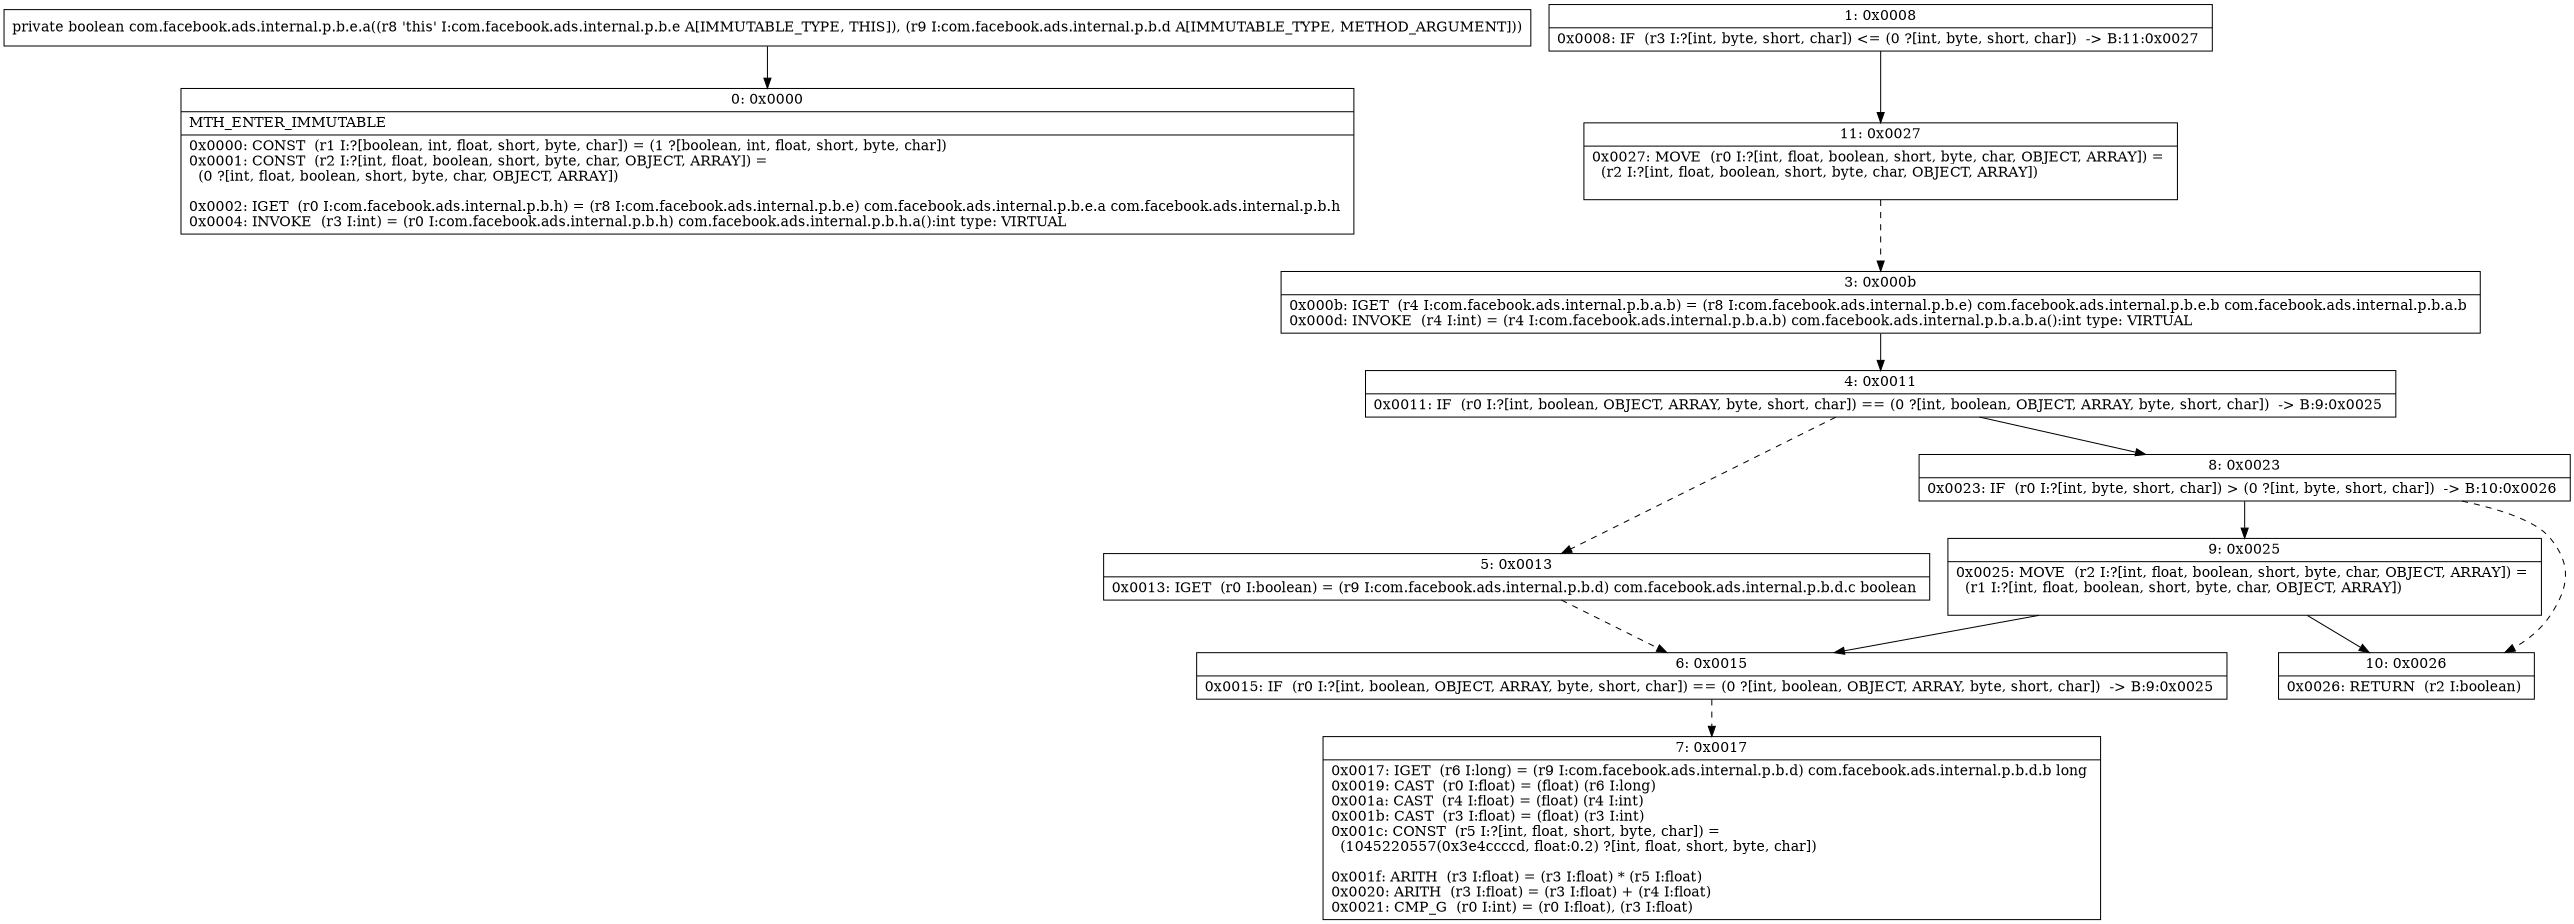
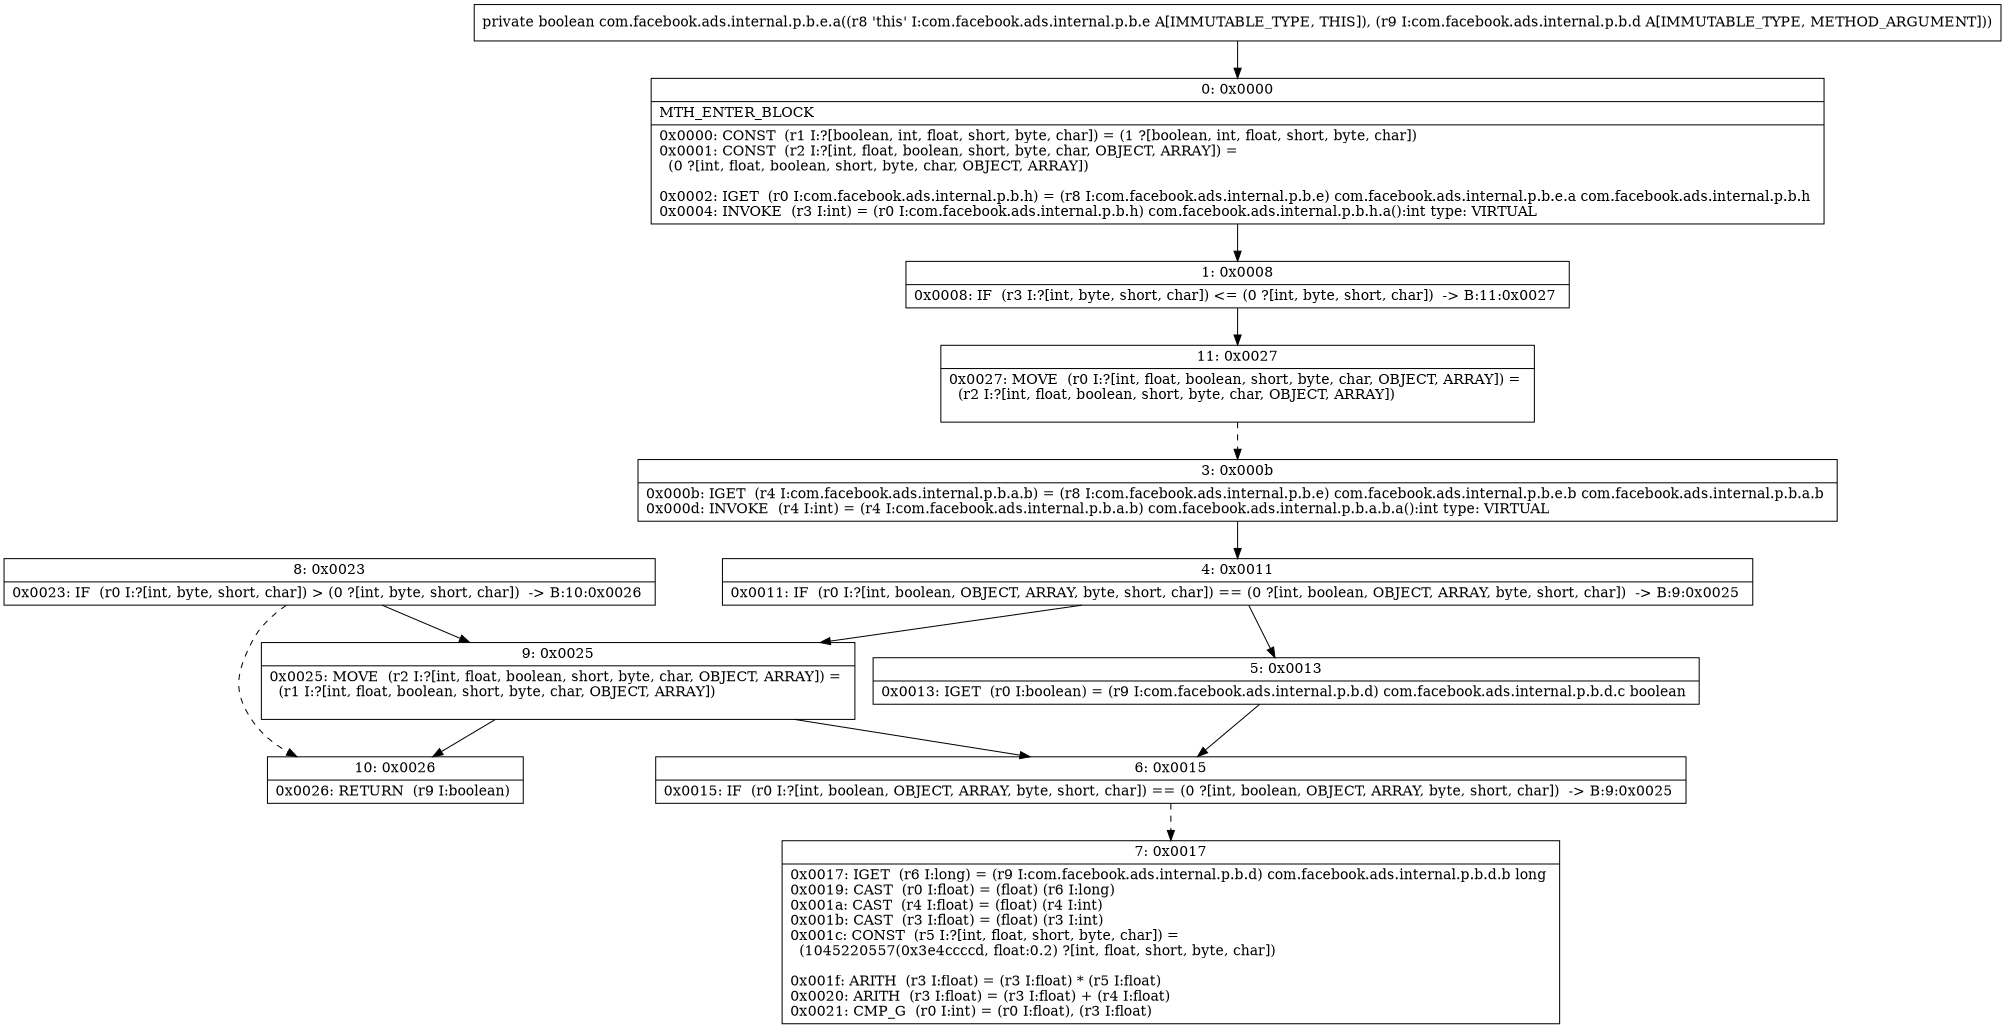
node "0: 0x0000": text "MTH_ENTER_IMMUTABLE" -> "MTH_ENTER_BLOCK"
edge "0: 0x0000" -> "1: 0x0008": added
edge "4: 0x0011" -> "8: 0x0023": now "4: 0x0011" -> "9: 0x0025"
edge "4: 0x0011" -> "5: 0x0013": style dashed -> solid
edge "5: 0x0013" -> "6: 0x0015": style dashed -> solid
node "10: 0x0026": text "0x0026: RETURN  (r2 I:boolean)" -> "0x0026: RETURN  (r9 I:boolean)"
